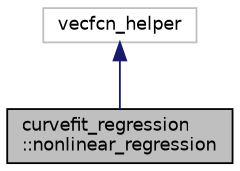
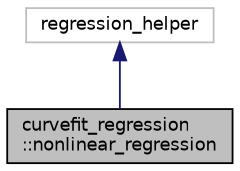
node "vecfcn_helper": label "vecfcn_helper" -> "regression_helper"
